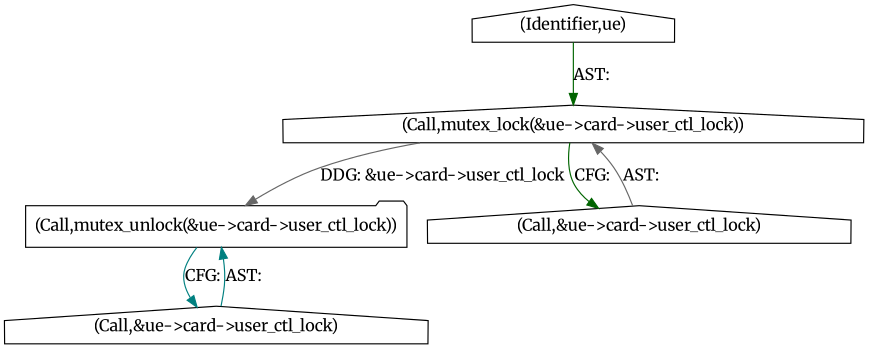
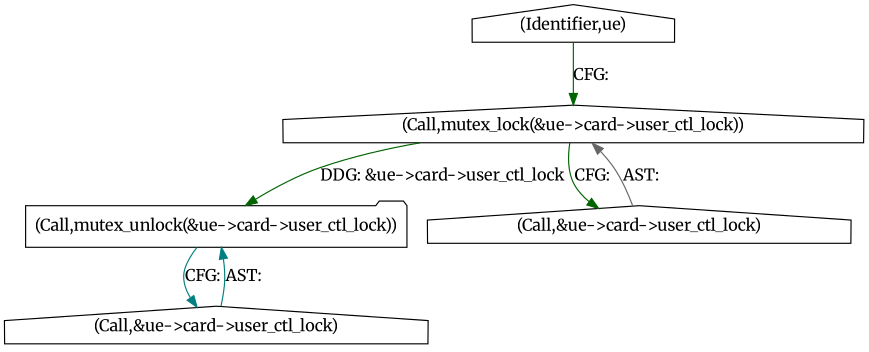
edge "(Identifier,ue)" -> "(Call,mutex_lock(&ue->card->user_ctl_lock))": label "AST: " -> "CFG: "
edge "(Call,mutex_lock(&ue->card->user_ctl_lock))" -> "(Call,mutex_unlock(&ue->card->user_ctl_lock))": color gray40 -> darkgreen
